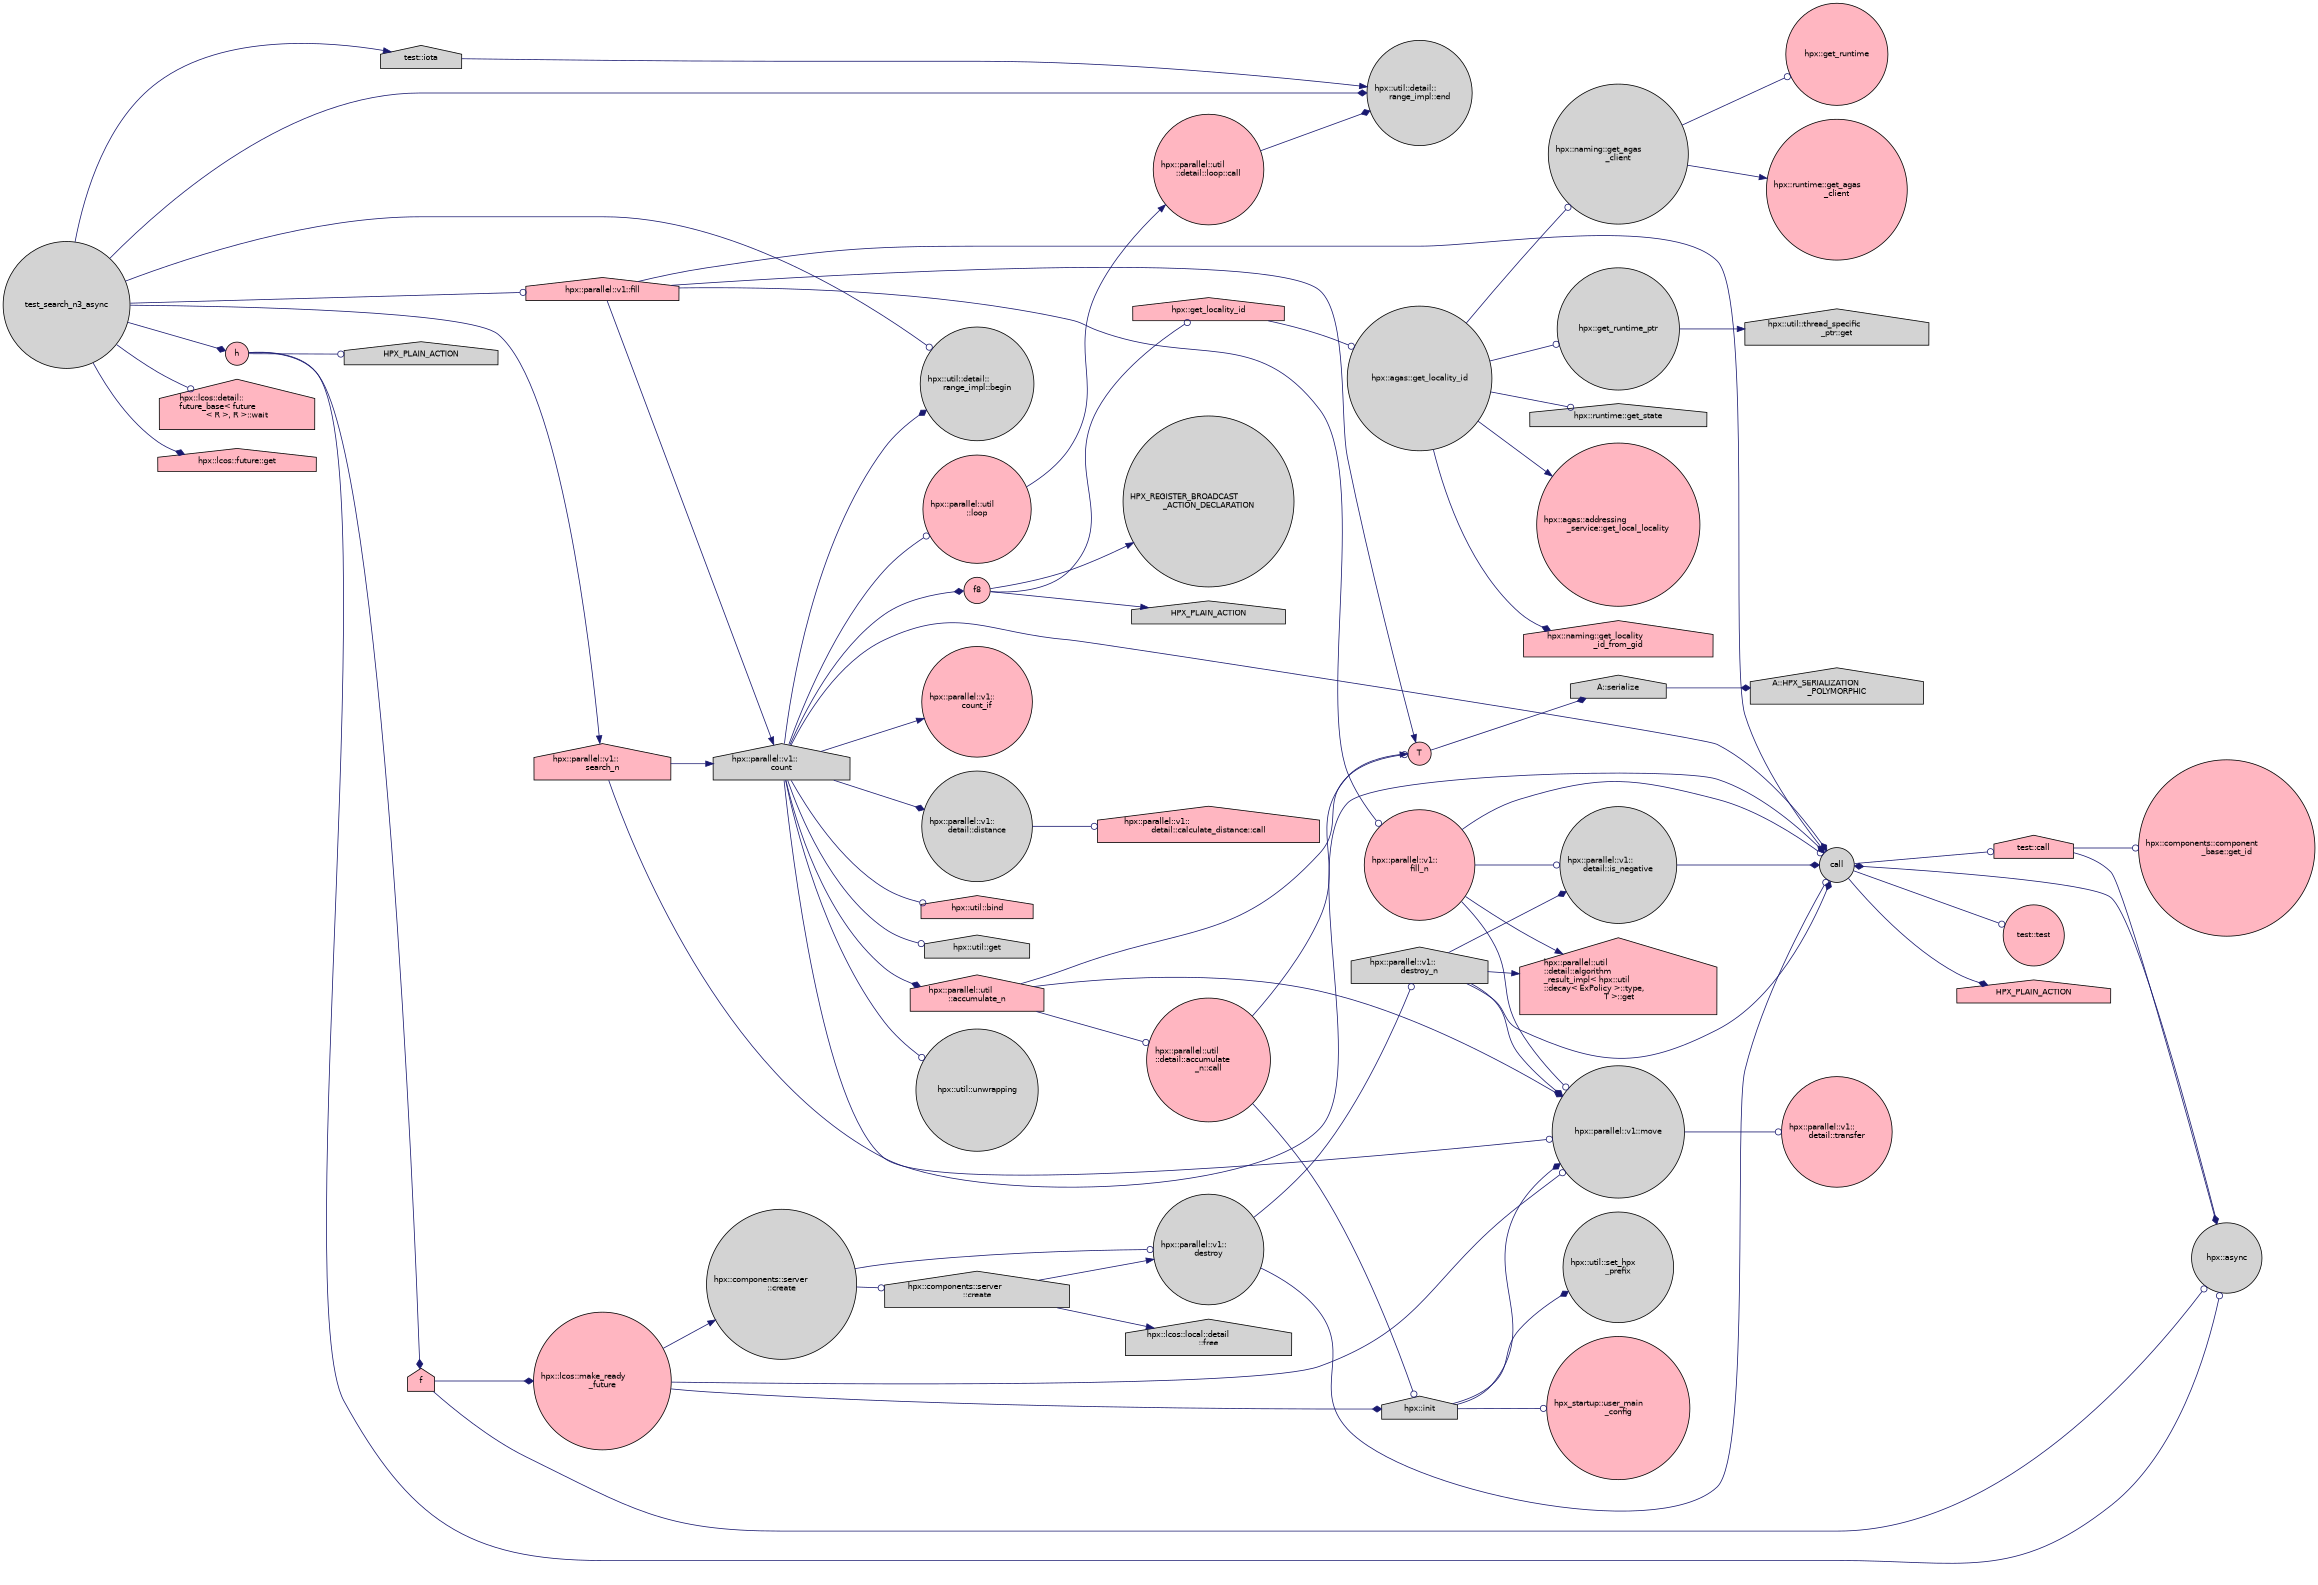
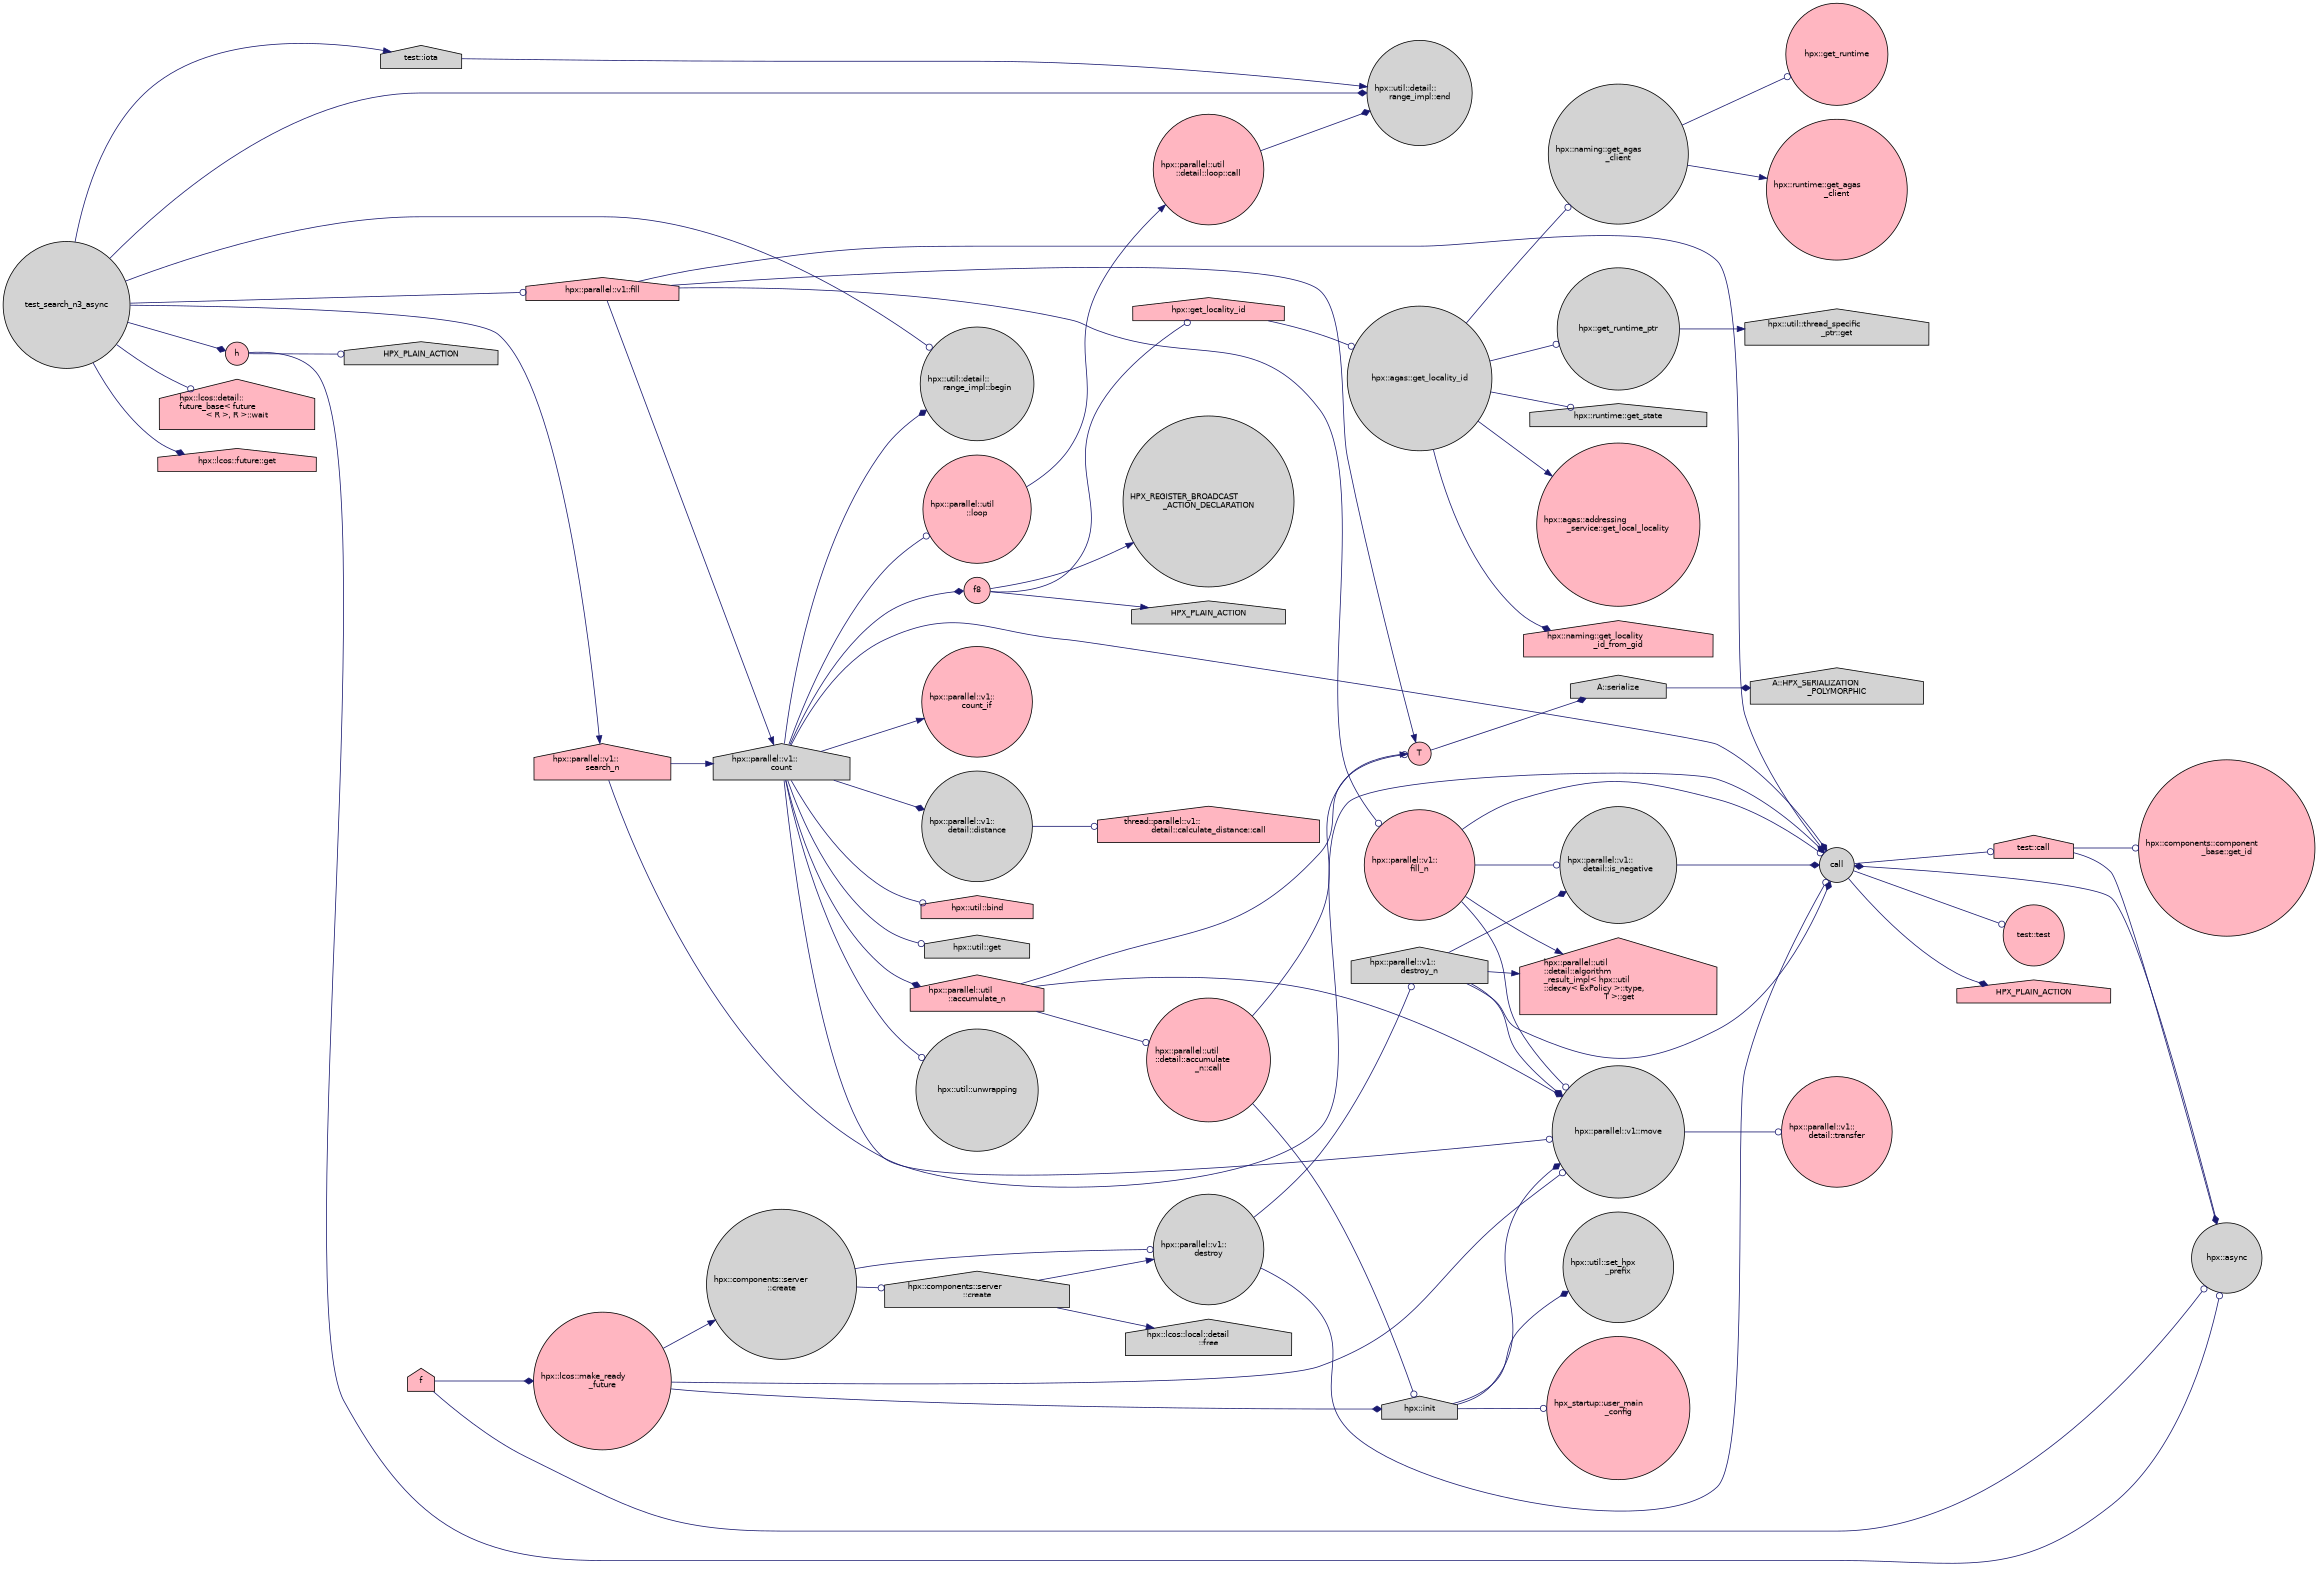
edge "h" -> "f": removed
node "hpx::parallel::v1:: detail::calculate_distance::call": label "hpx::parallel::v1:: detail::calculate_distance::call" -> "thread::parallel::v1:: detail::calculate_distance::call"
